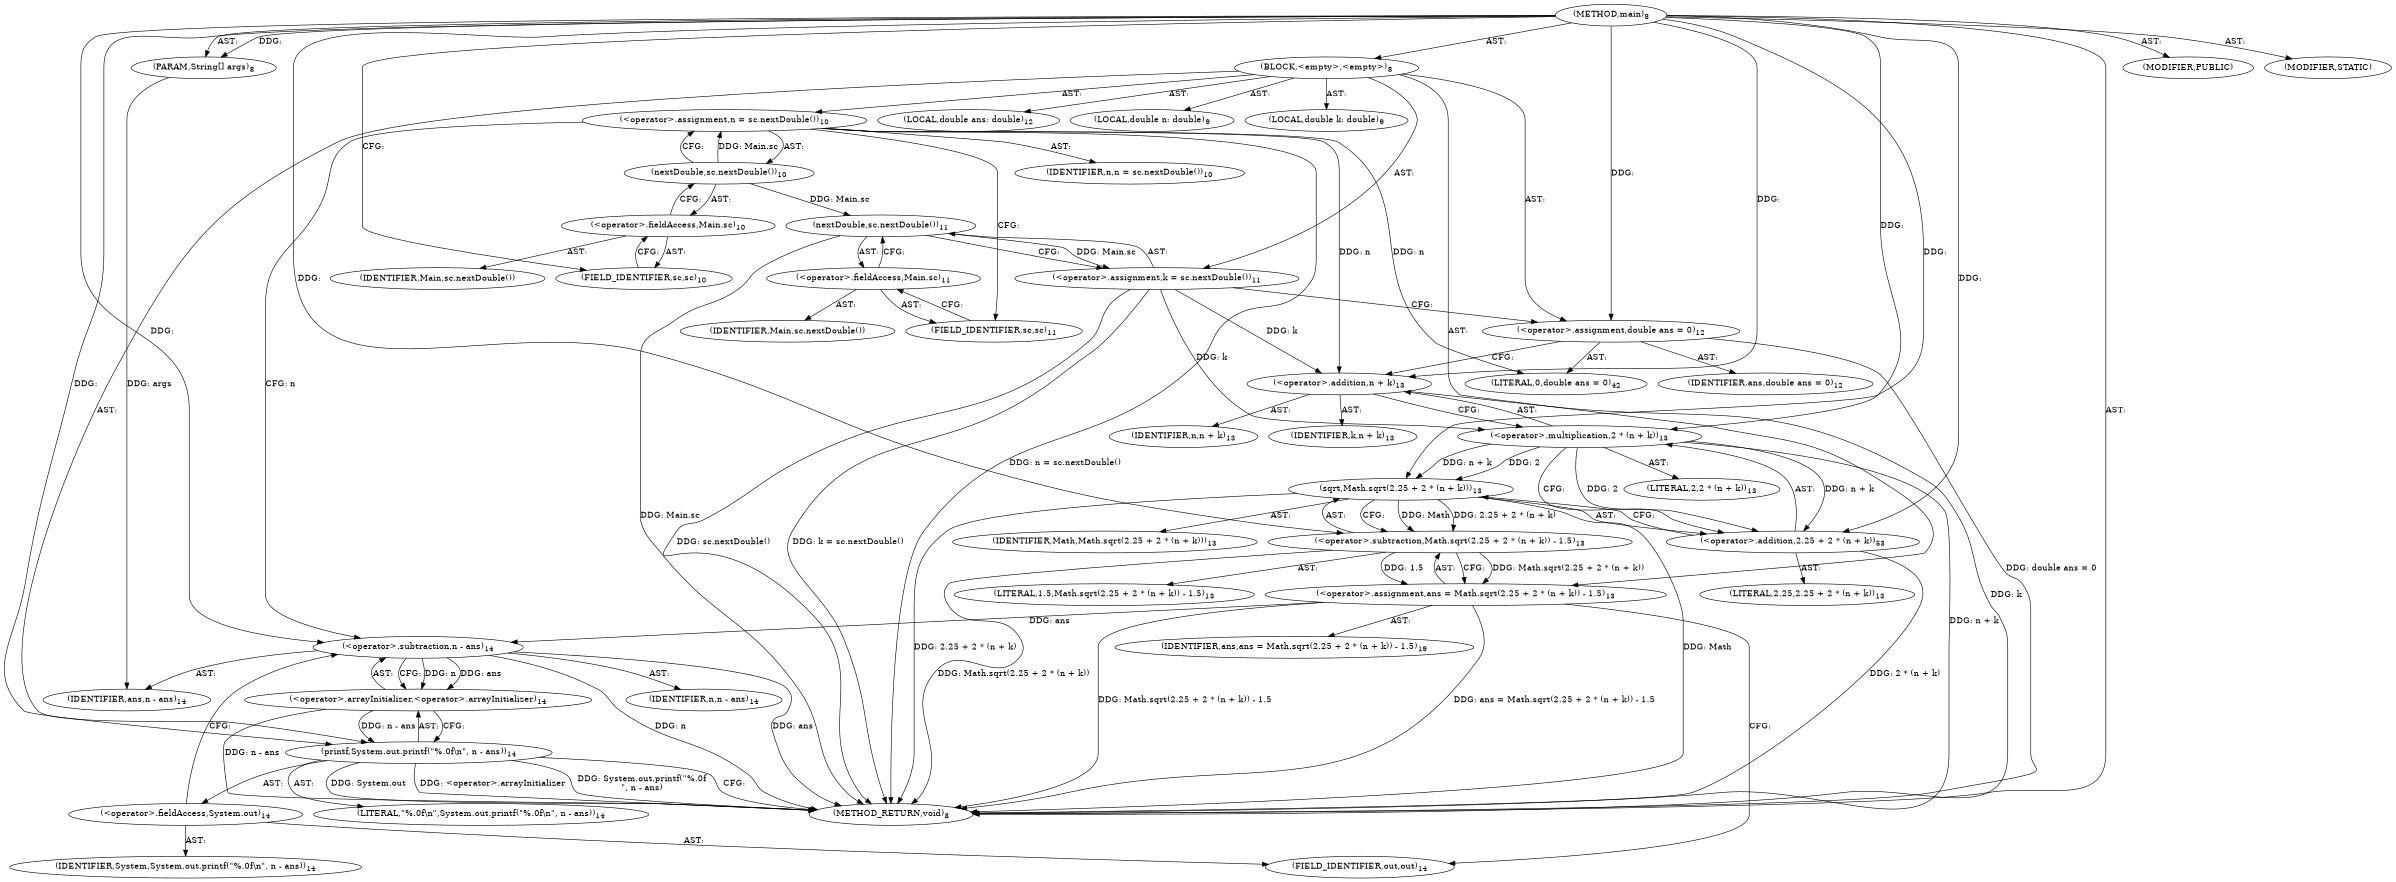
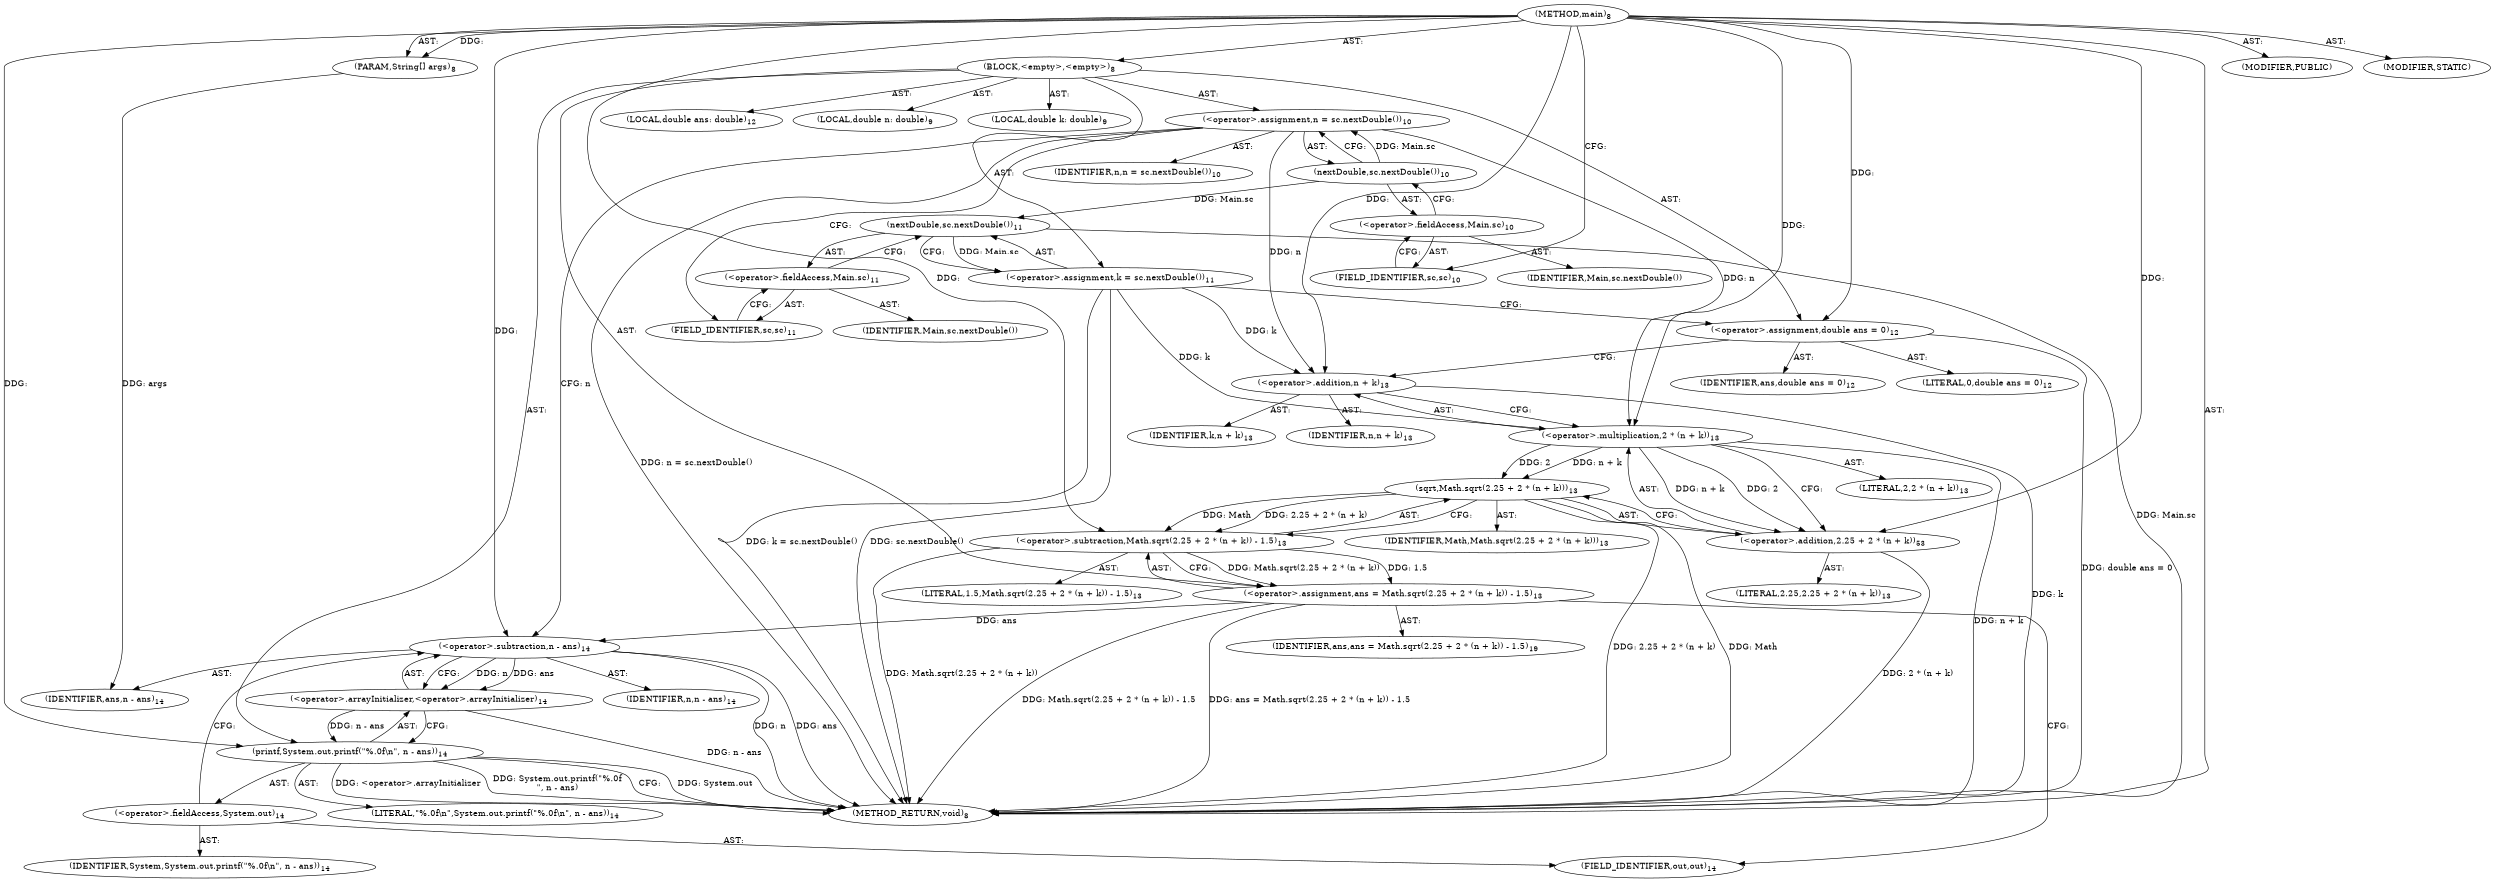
edge "(<operator>.assignment,n = sc.nextDouble())" -> "(LITERAL,0,double ans = 0)": now "(<operator>.assignment,n = sc.nextDouble())" -> "(<operator>.multiplication,2 * (n + k))"
edge "(METHOD,main)" -> "(sqrt,Math.sqrt(2.25 + 2 * (n + k)))": removed, label "DDG:"
node "(LITERAL,0,double ans = 0)": text "42" -> "12"
